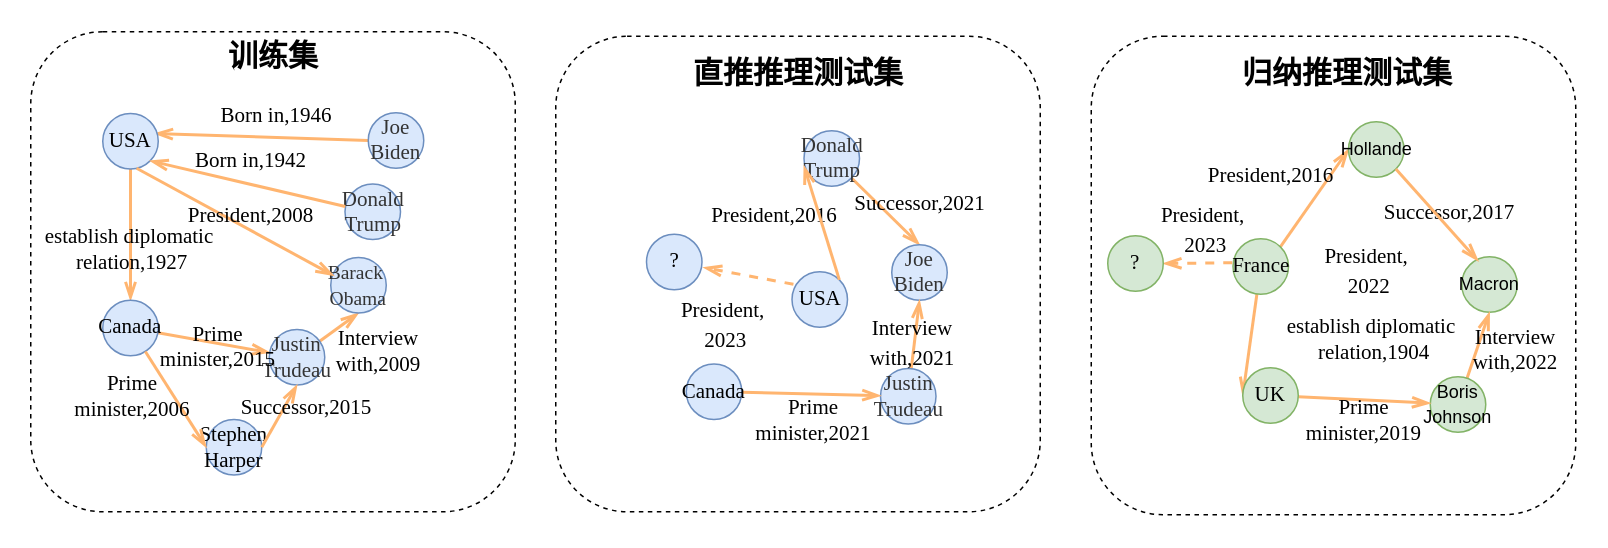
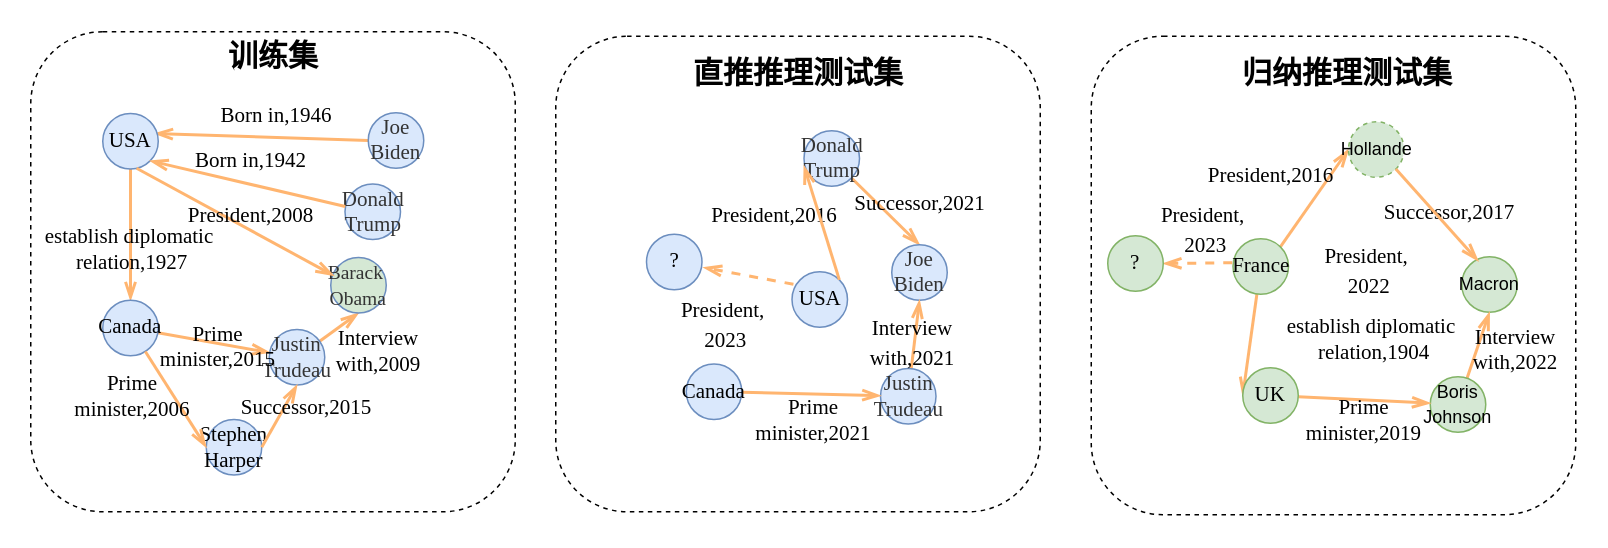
node "Hollande": style solid -> dashed
node "Barack Obama": fillcolor #dae8fc -> #d5e8d4
